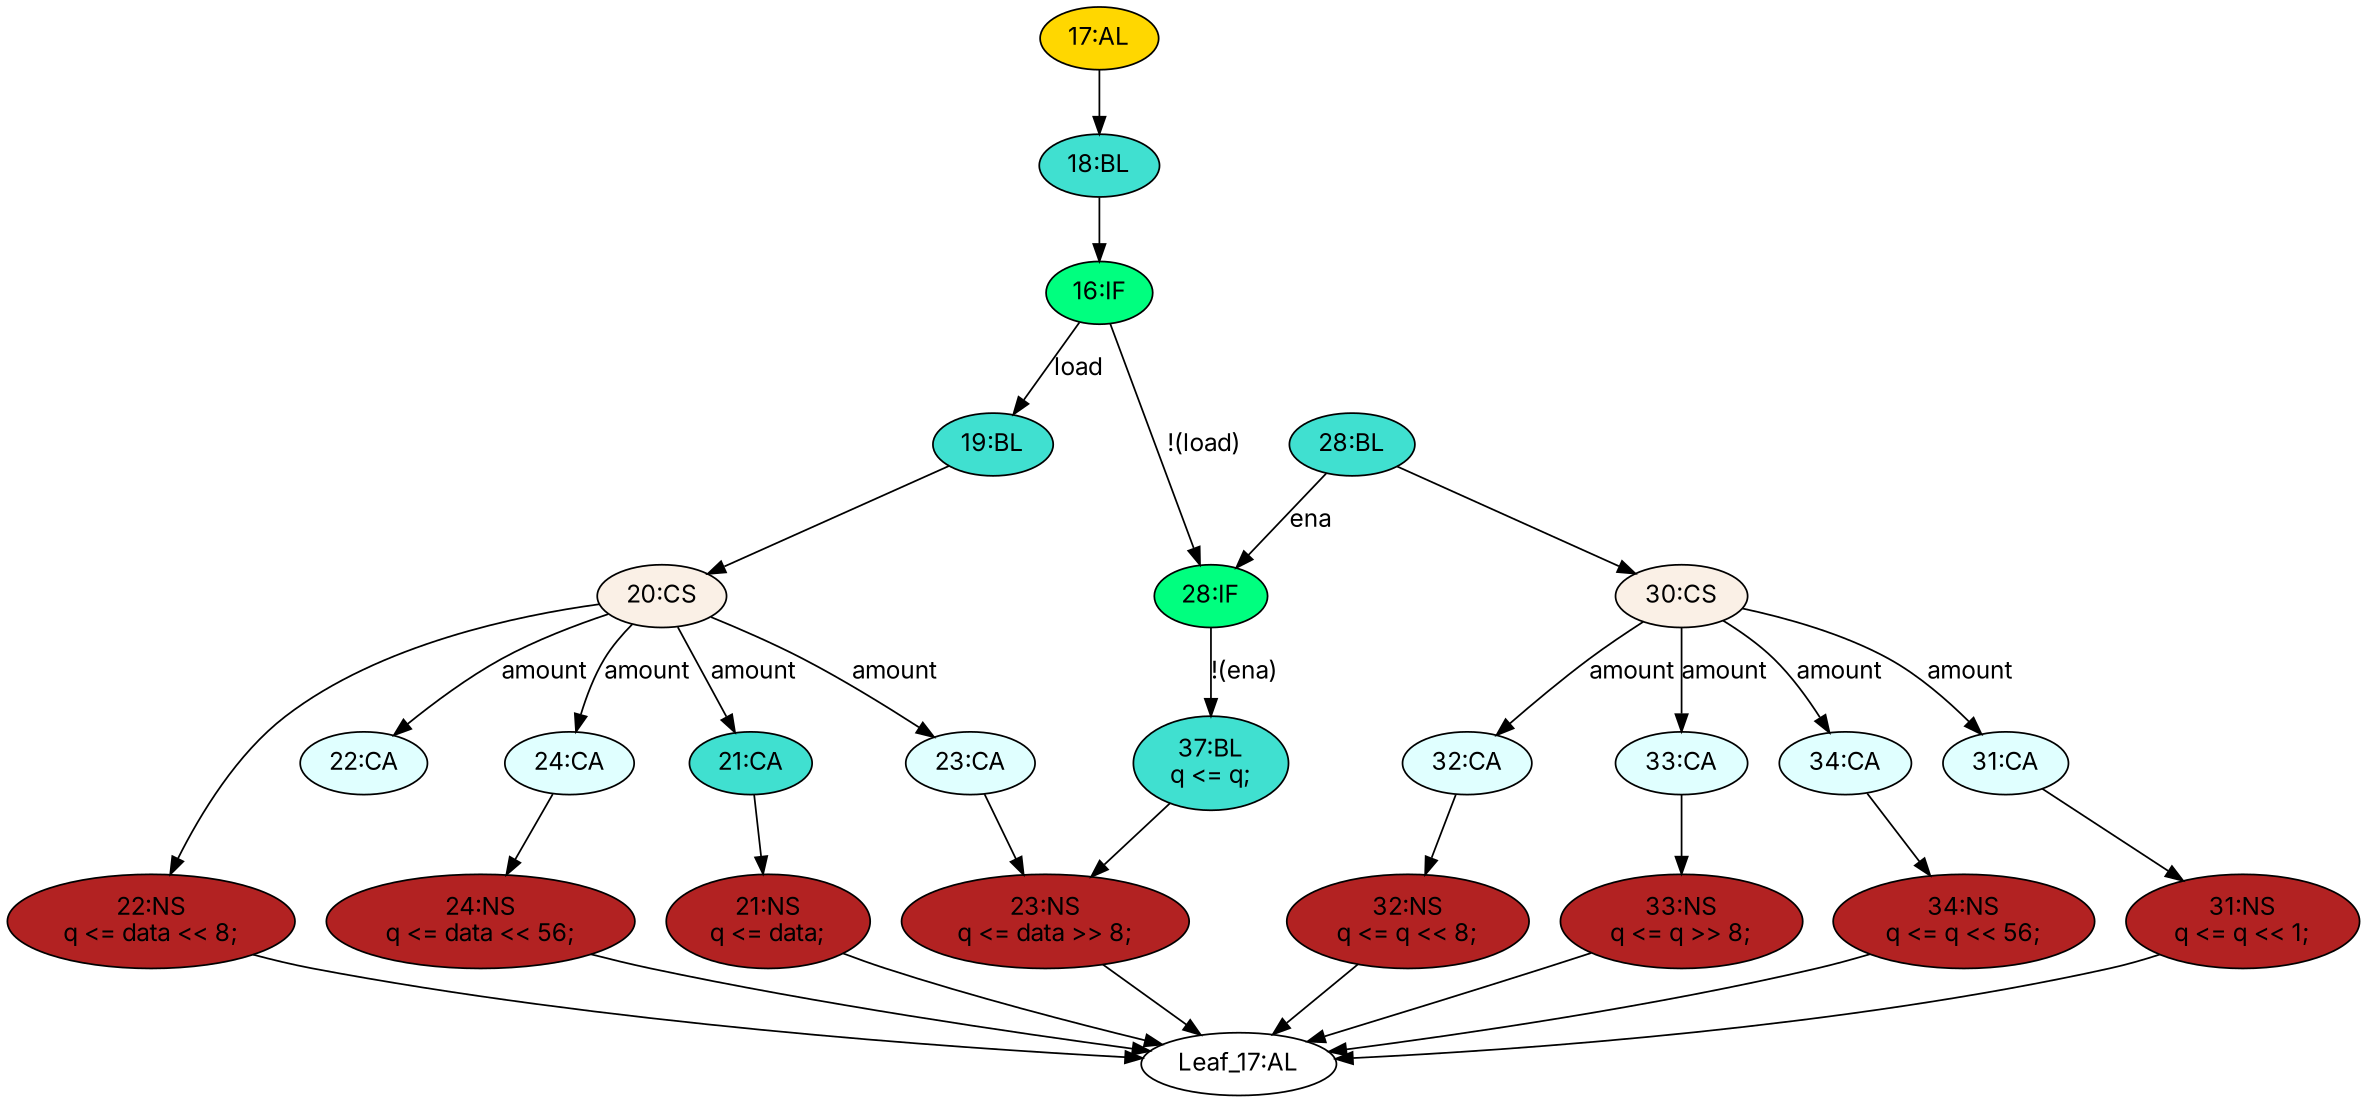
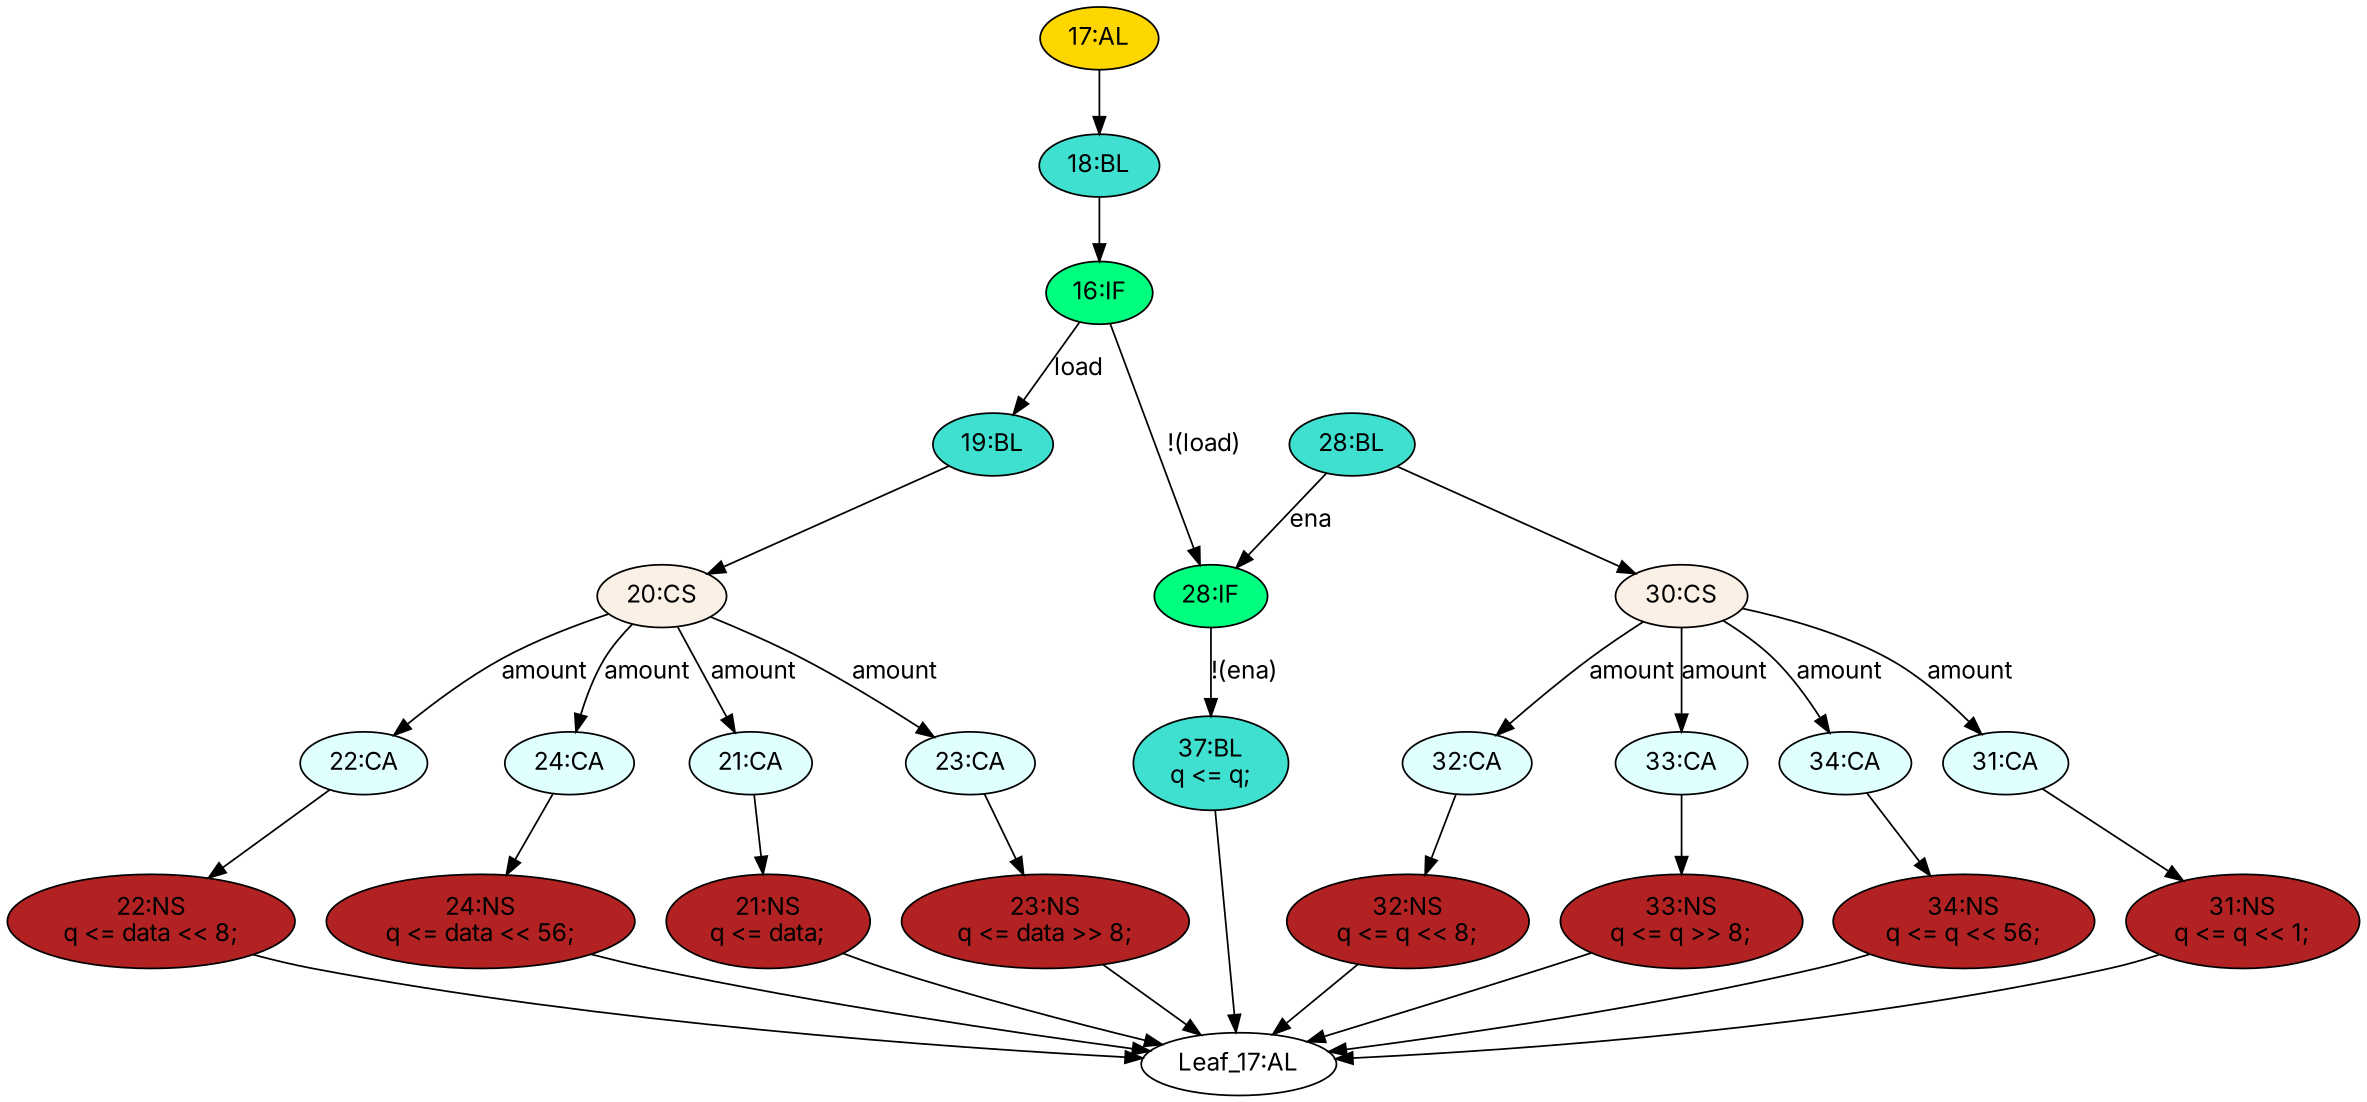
edge "20:CS" -> "22:NS q <= data << 8;": now "22:CA" -> "22:NS q <= data << 8;"
node "21:CA": fillcolor turquoise -> lightcyan
edge "37:BL q <= q;" -> "23:NS q <= data >> 8;": now "37:BL q <= q;" -> "Leaf_17:AL"
